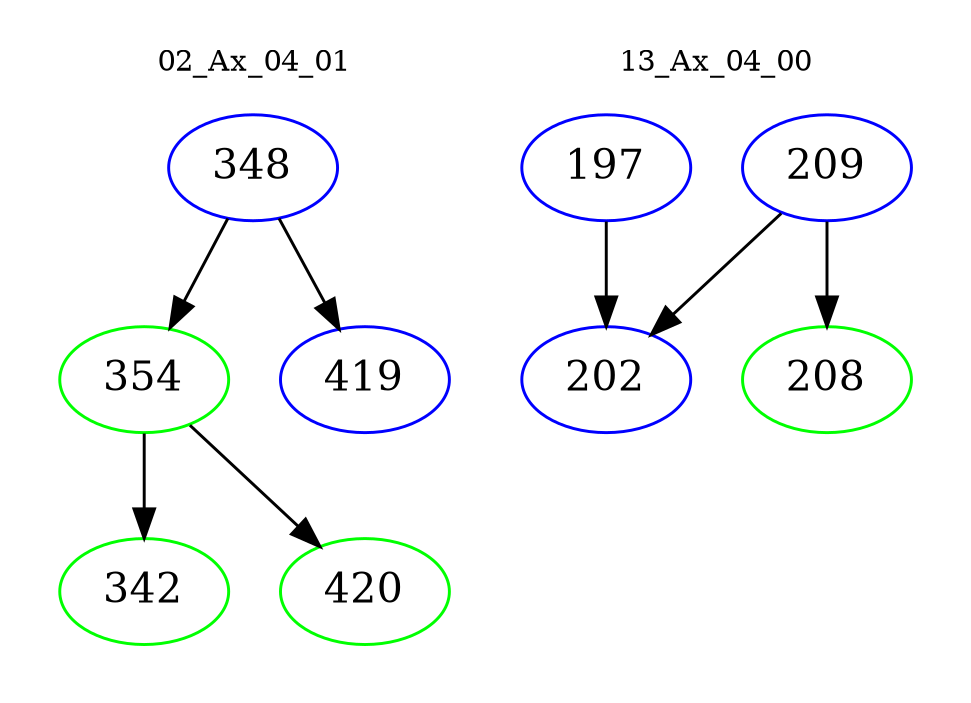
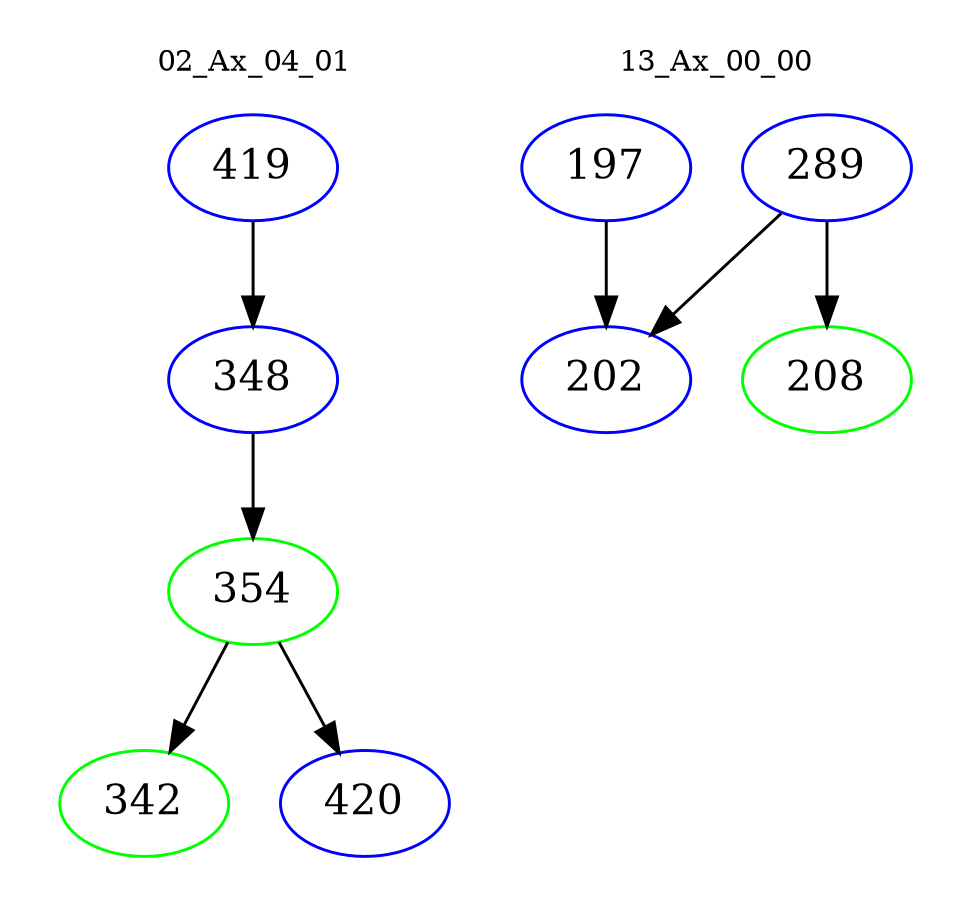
cluster "13_Ax_04_00": label "13_Ax_04_00" -> "13_Ax_00_00"
node "209": label "209" -> "289"
edge "348" -> "419": reversed
node "420": color green -> blue
